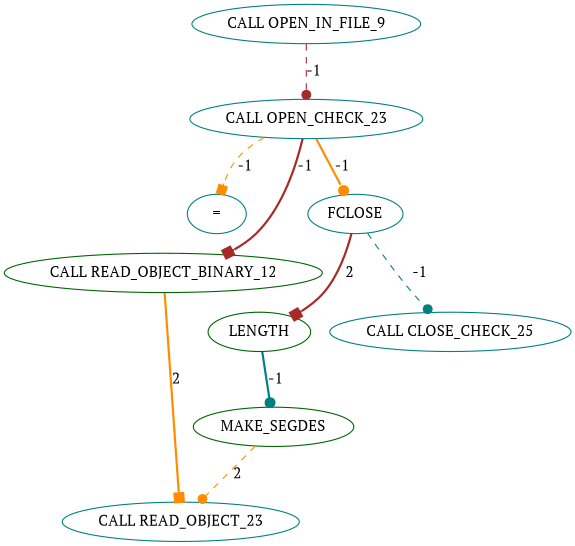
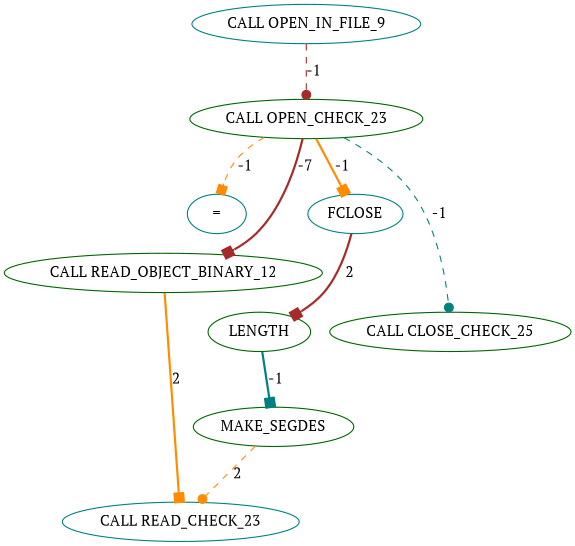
node "CALL OPEN_CHECK_23": color teal -> darkgreen
edge "CALL OPEN_CHECK_23" -> "FCLOSE": arrowhead dot -> box
edge "CALL OPEN_CHECK_23" -> "CALL READ_OBJECT_BINARY_12": label "-1" -> "-7"
edge "FCLOSE" -> "CALL CLOSE_CHECK_25": now "CALL OPEN_CHECK_23" -> "CALL CLOSE_CHECK_25"
node "CALL CLOSE_CHECK_25": color teal -> darkgreen
edge "LENGTH" -> "MAKE_SEGDES": arrowhead dot -> box
node "CALL READ_OBJECT_23": label "CALL READ_OBJECT_23" -> "CALL READ_CHECK_23"
